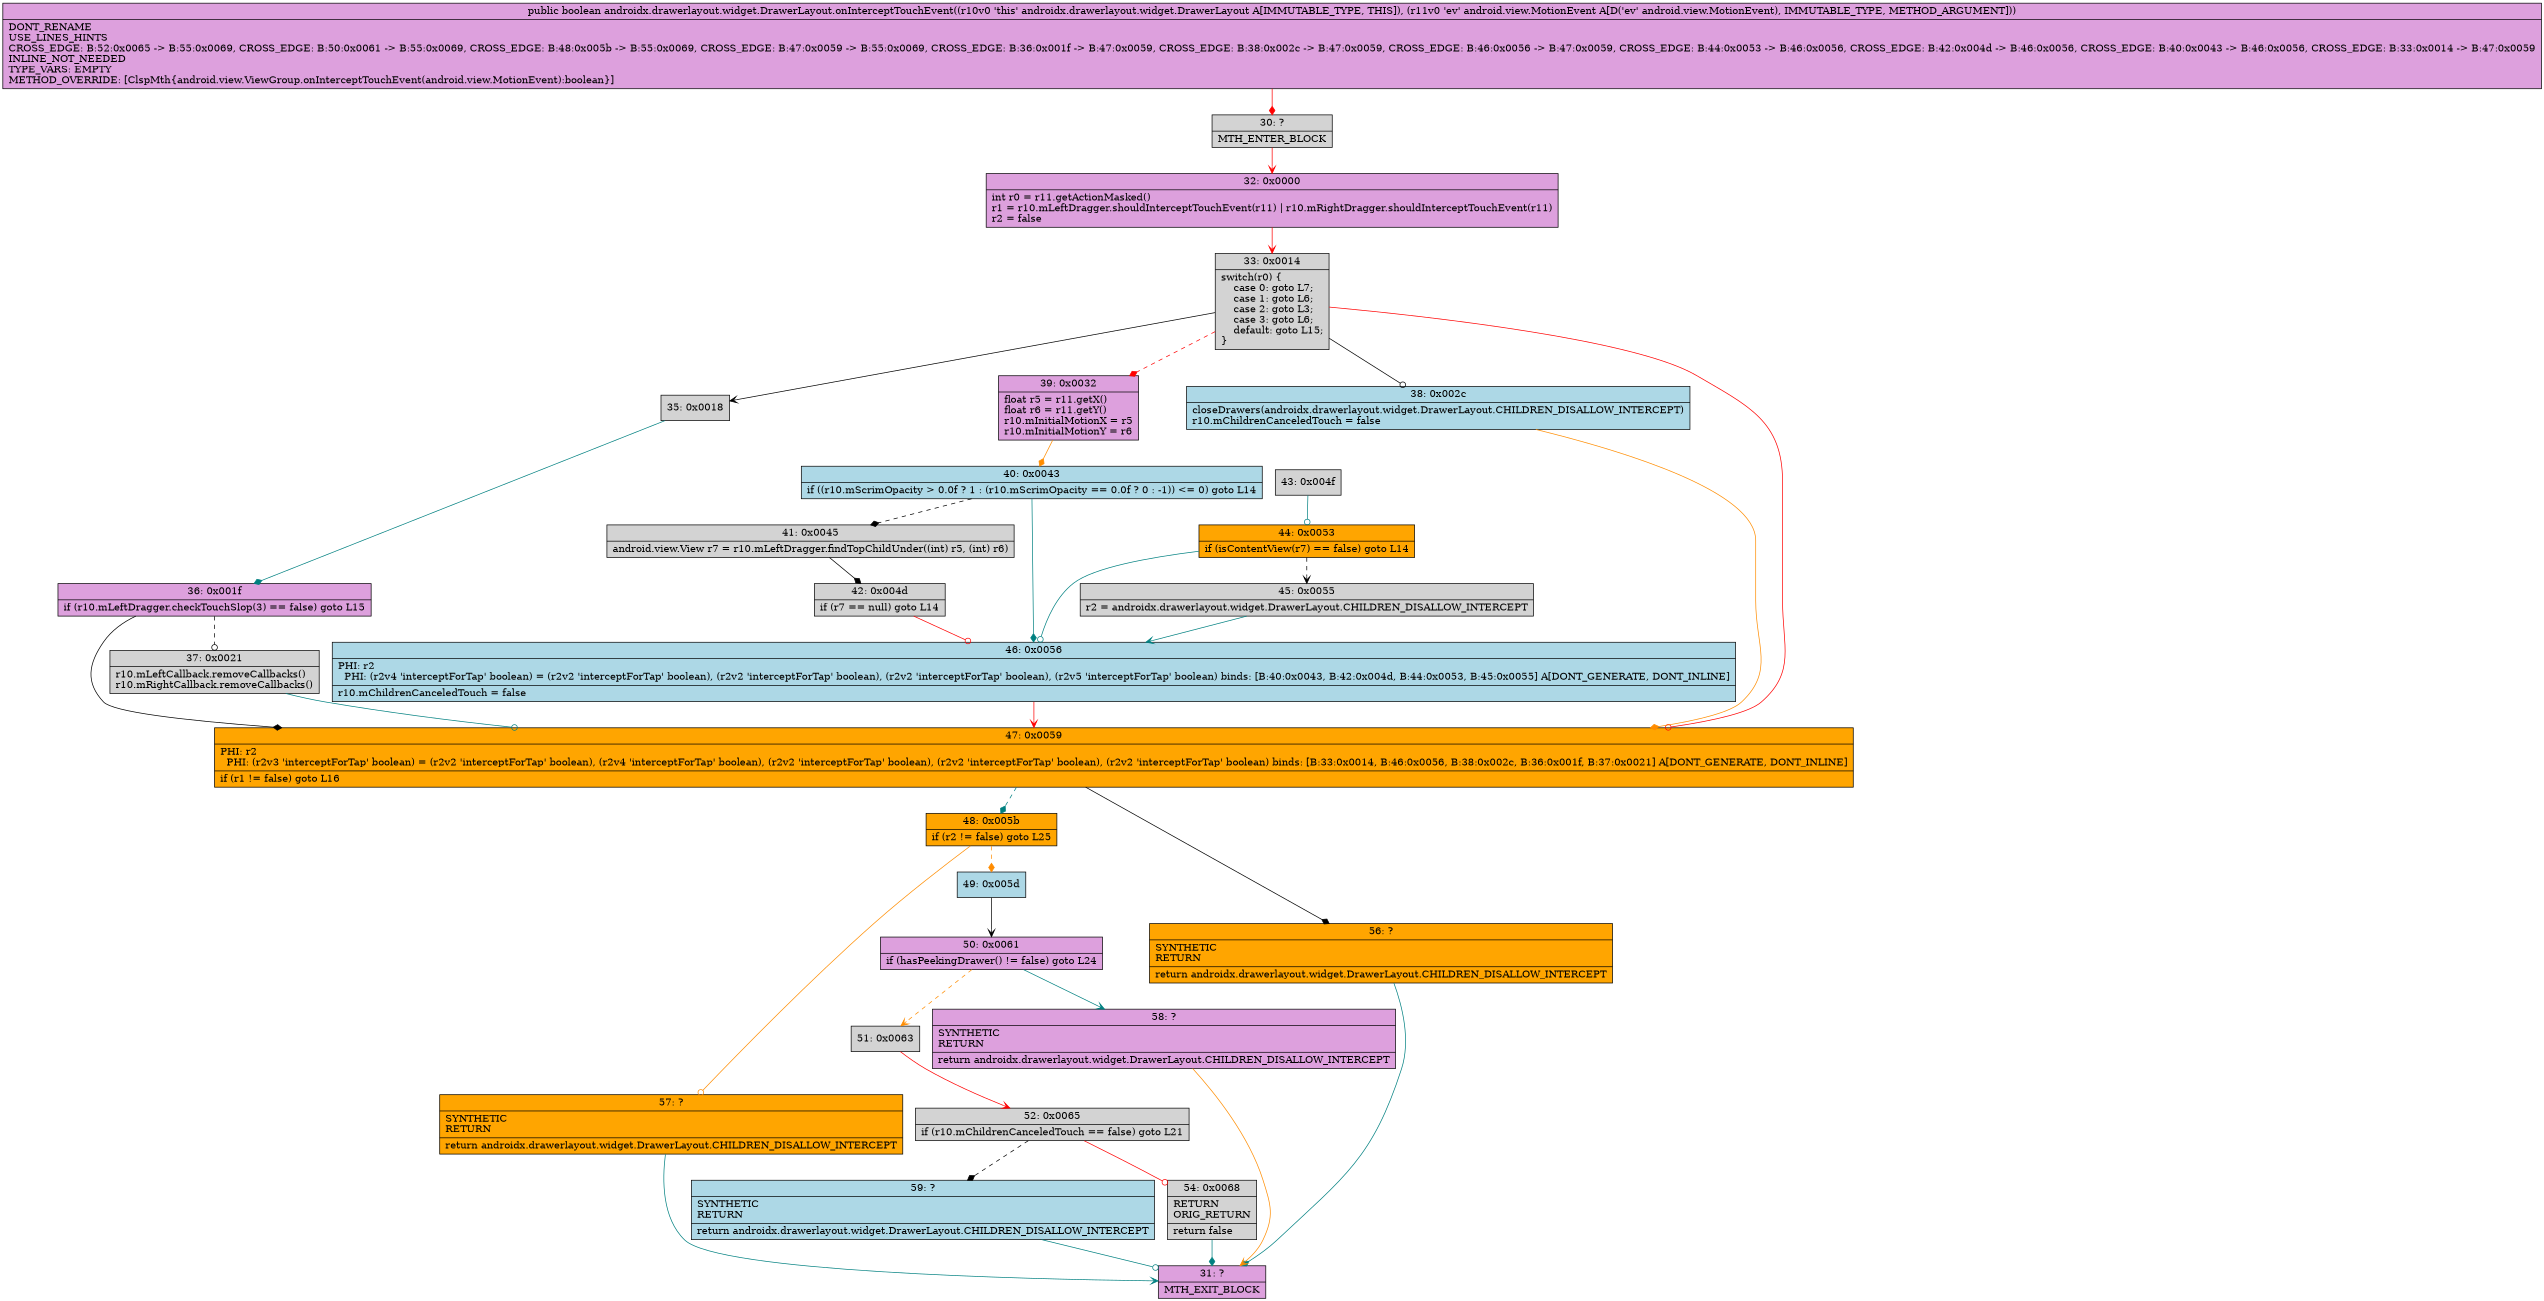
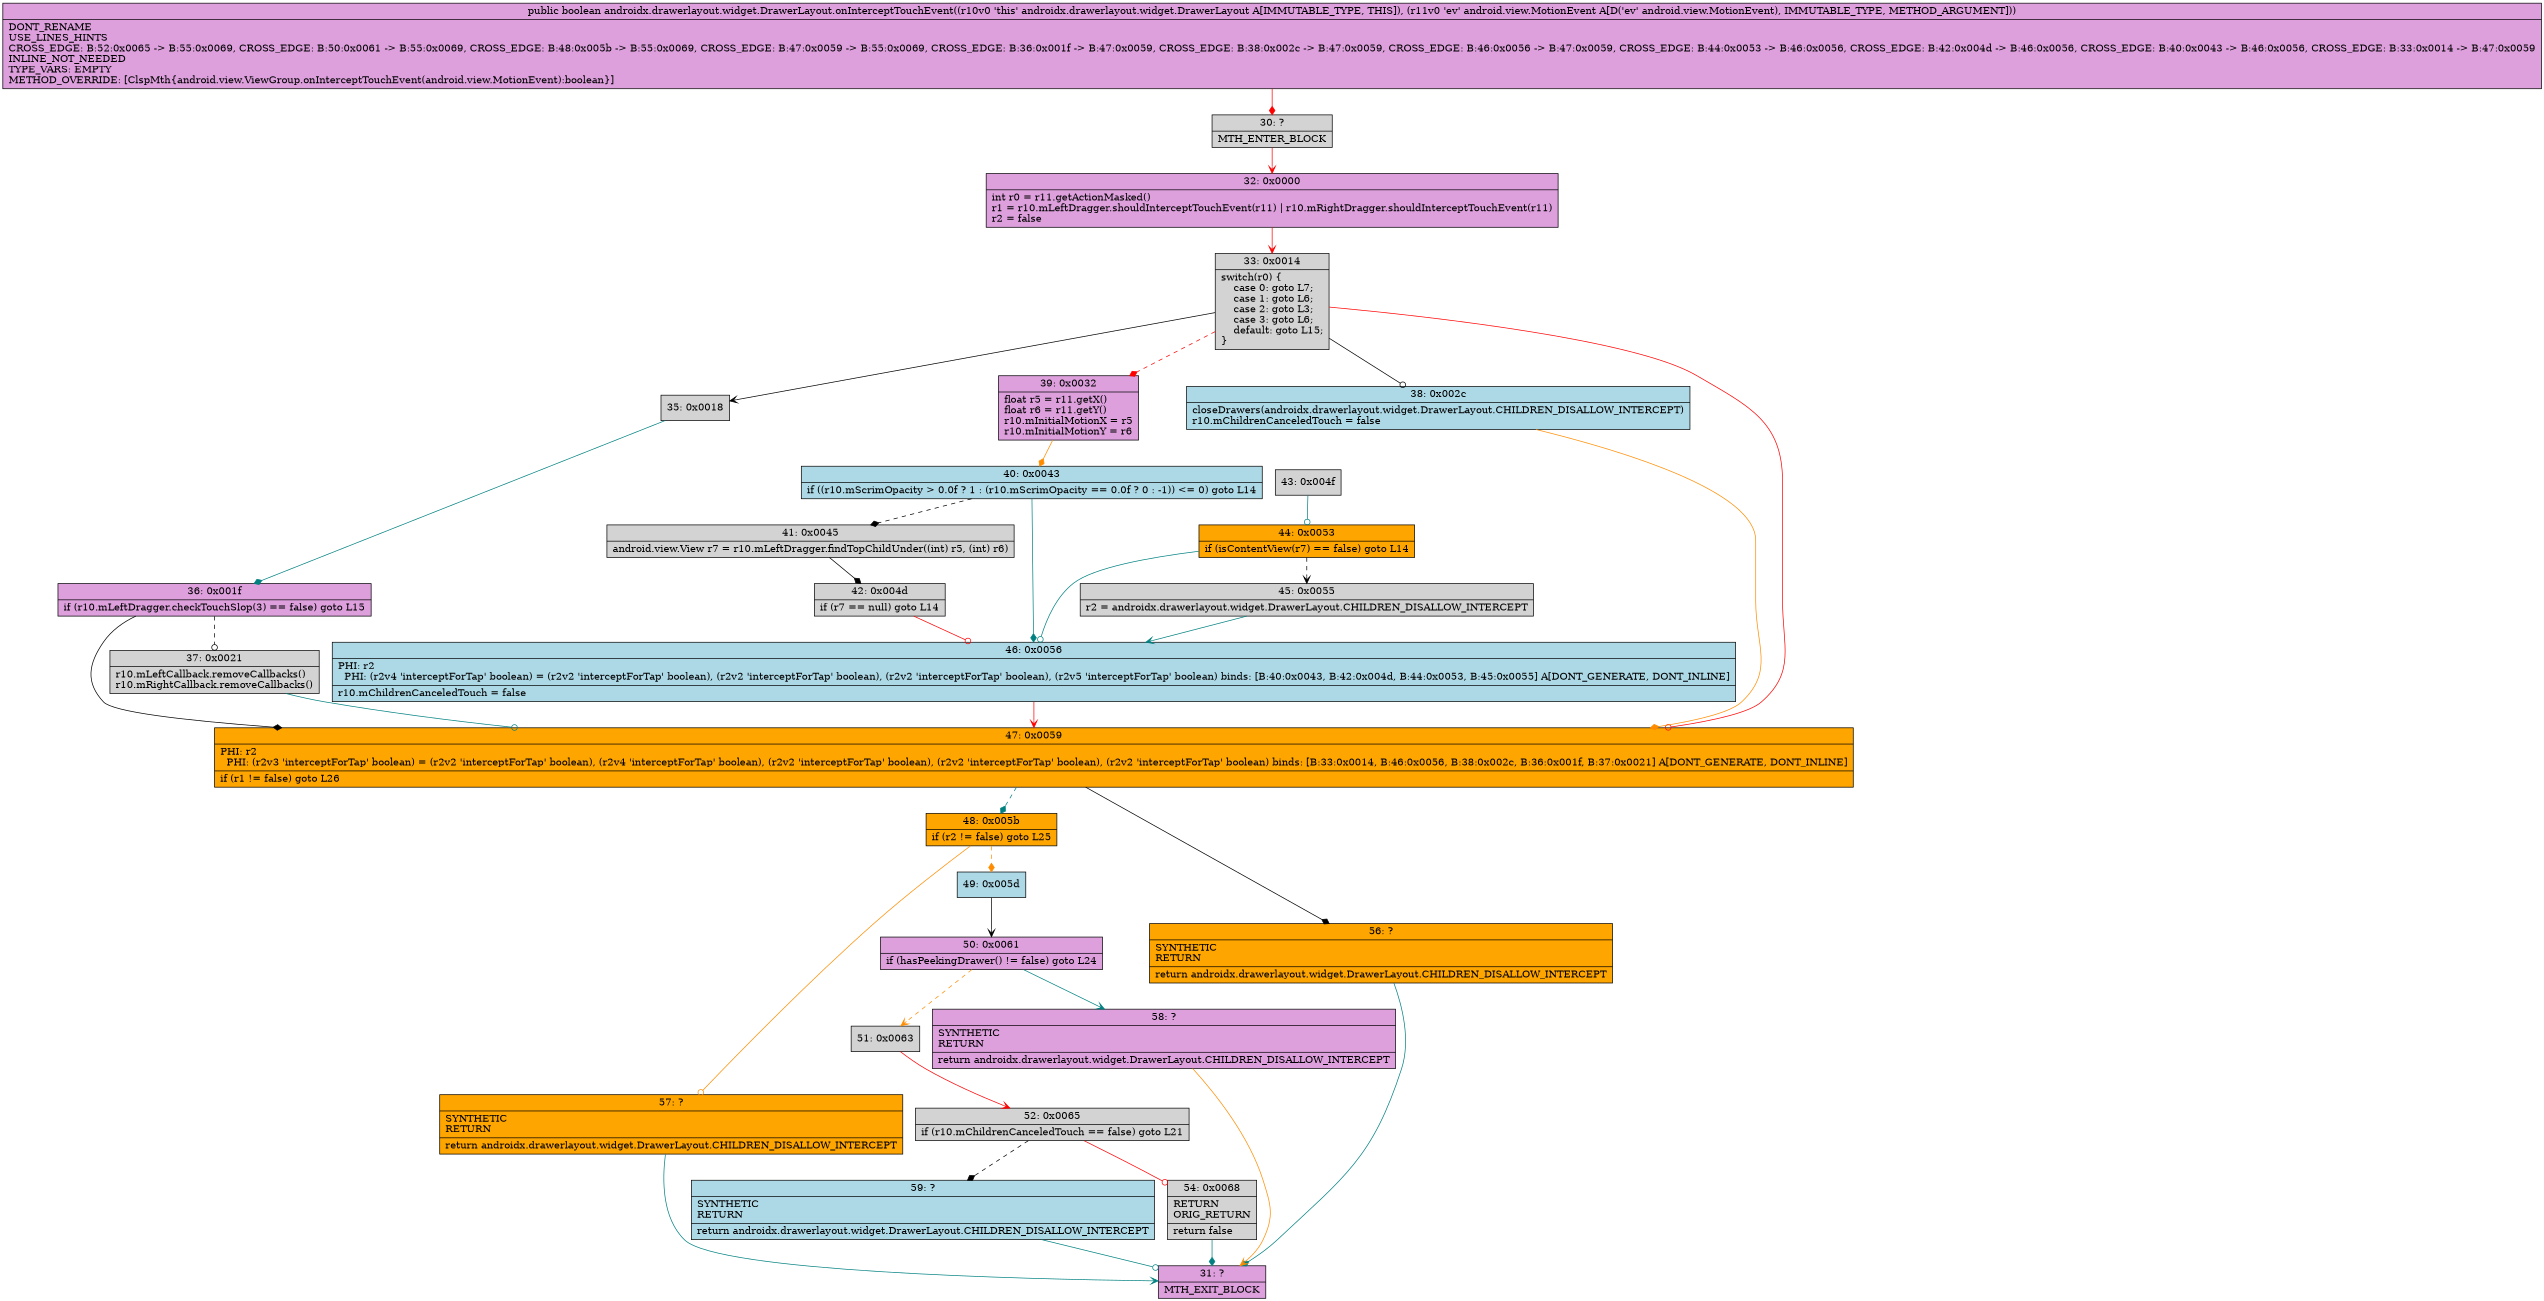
node "47: 0x0059": text "if (r1 != false) goto L16" -> "if (r1 != false) goto L26"
